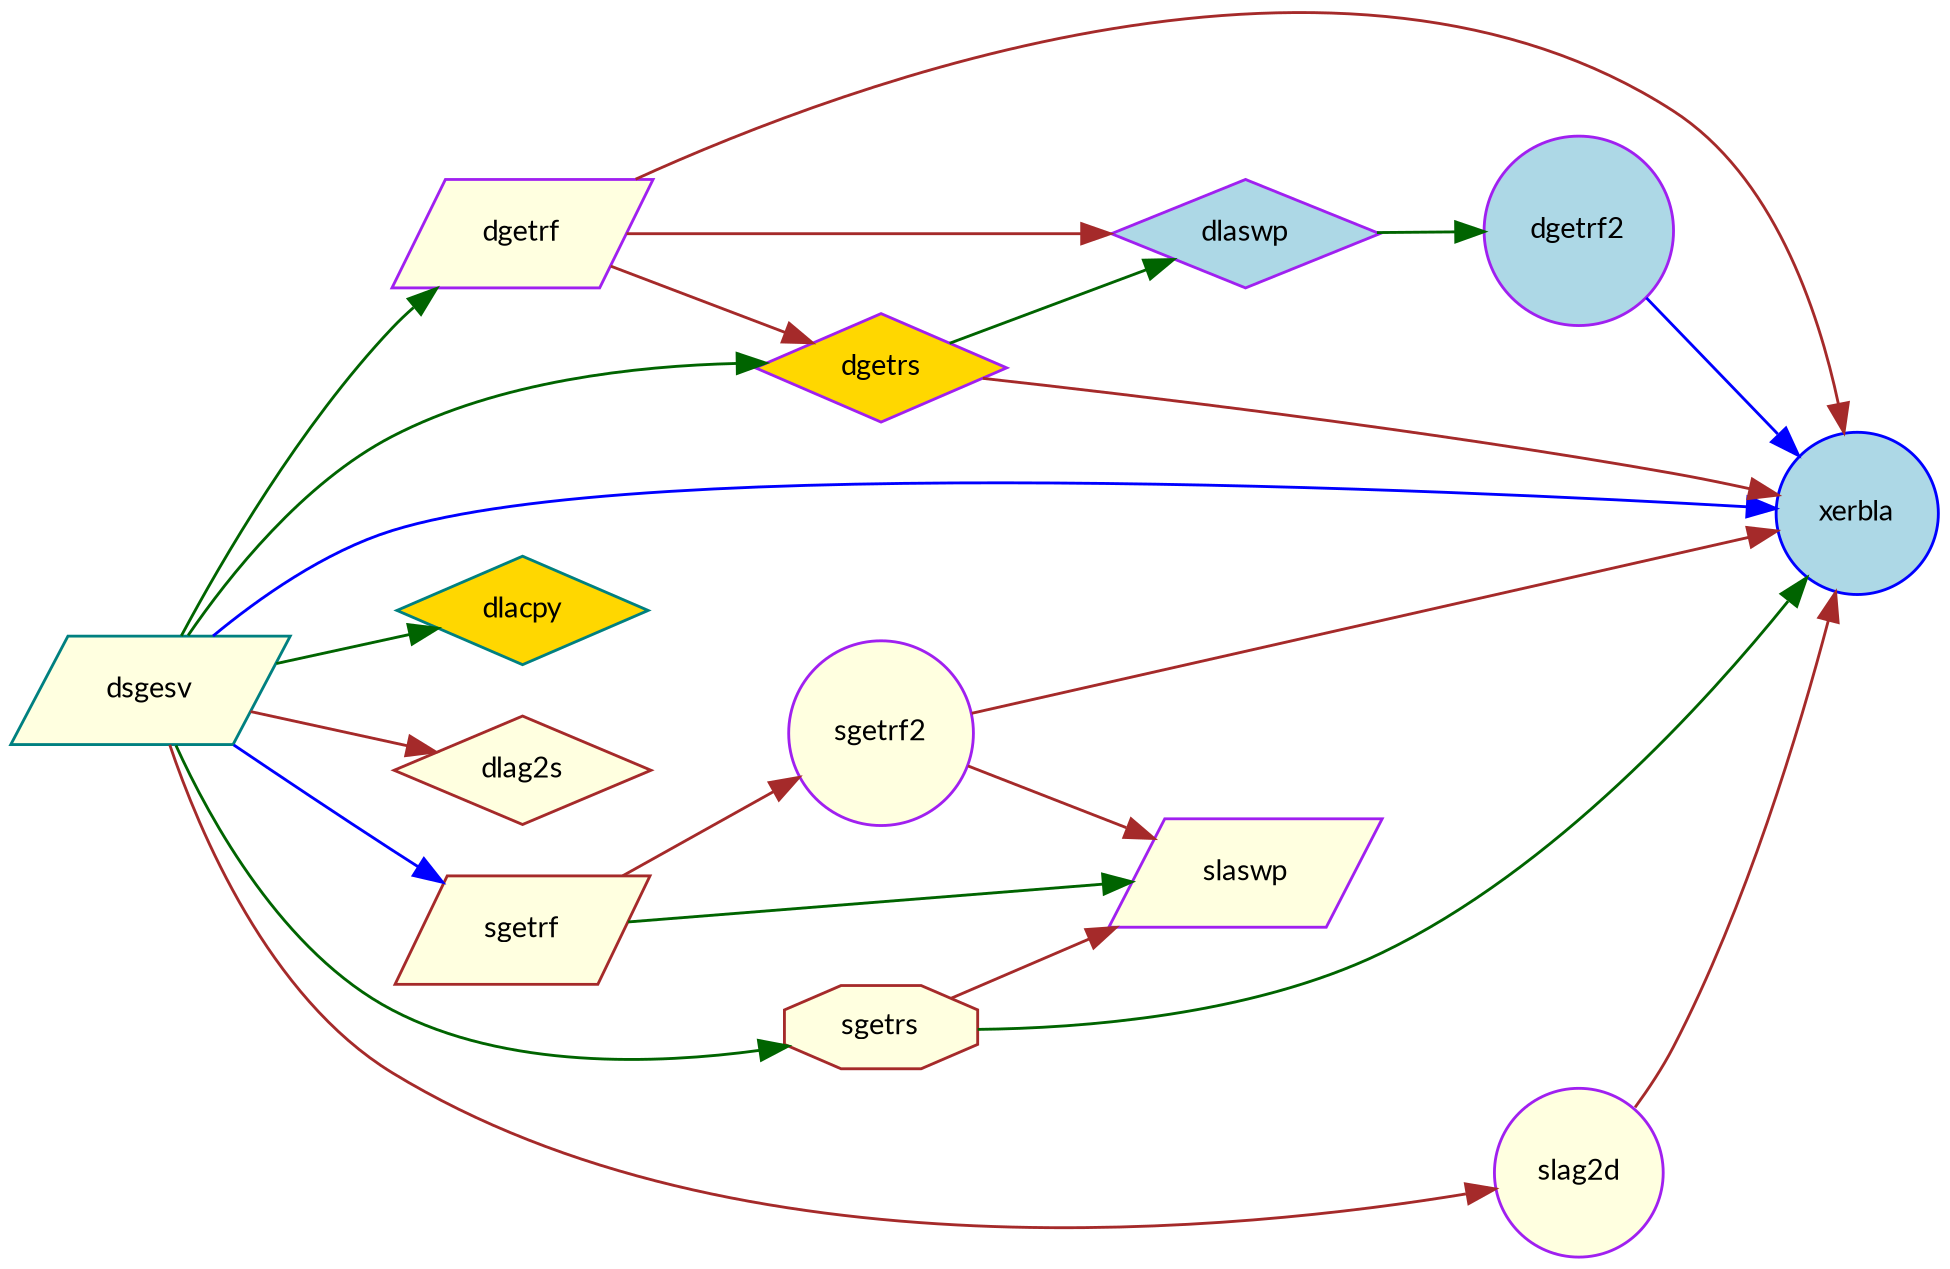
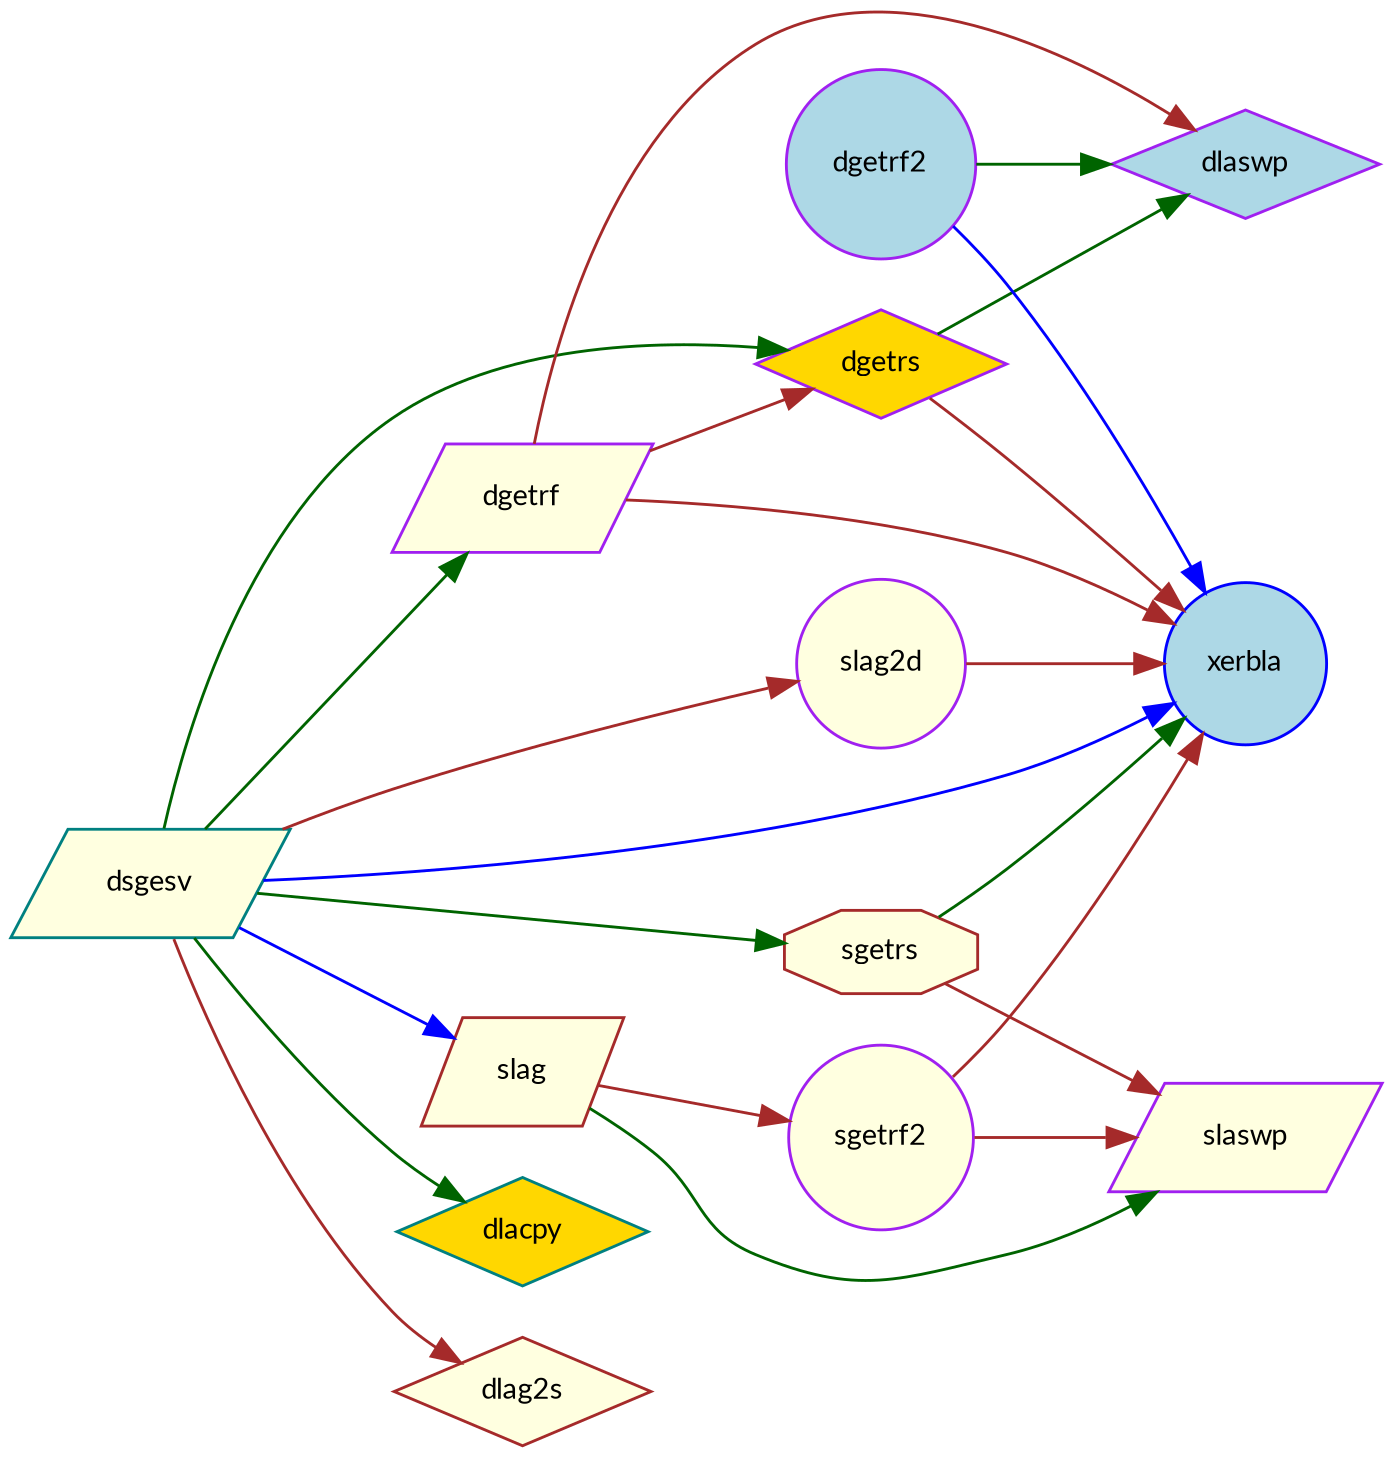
edge "dlaswp" -> "dgetrf2": reversed
node "sgetrf": label "sgetrf" -> "slag"
